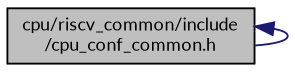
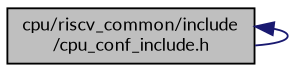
node "cpu/riscv_common/include /cpu_conf_common.h": label "cpu/riscv_common/include /cpu_conf_common.h" -> "cpu/riscv_common/include /cpu_conf_include.h"
